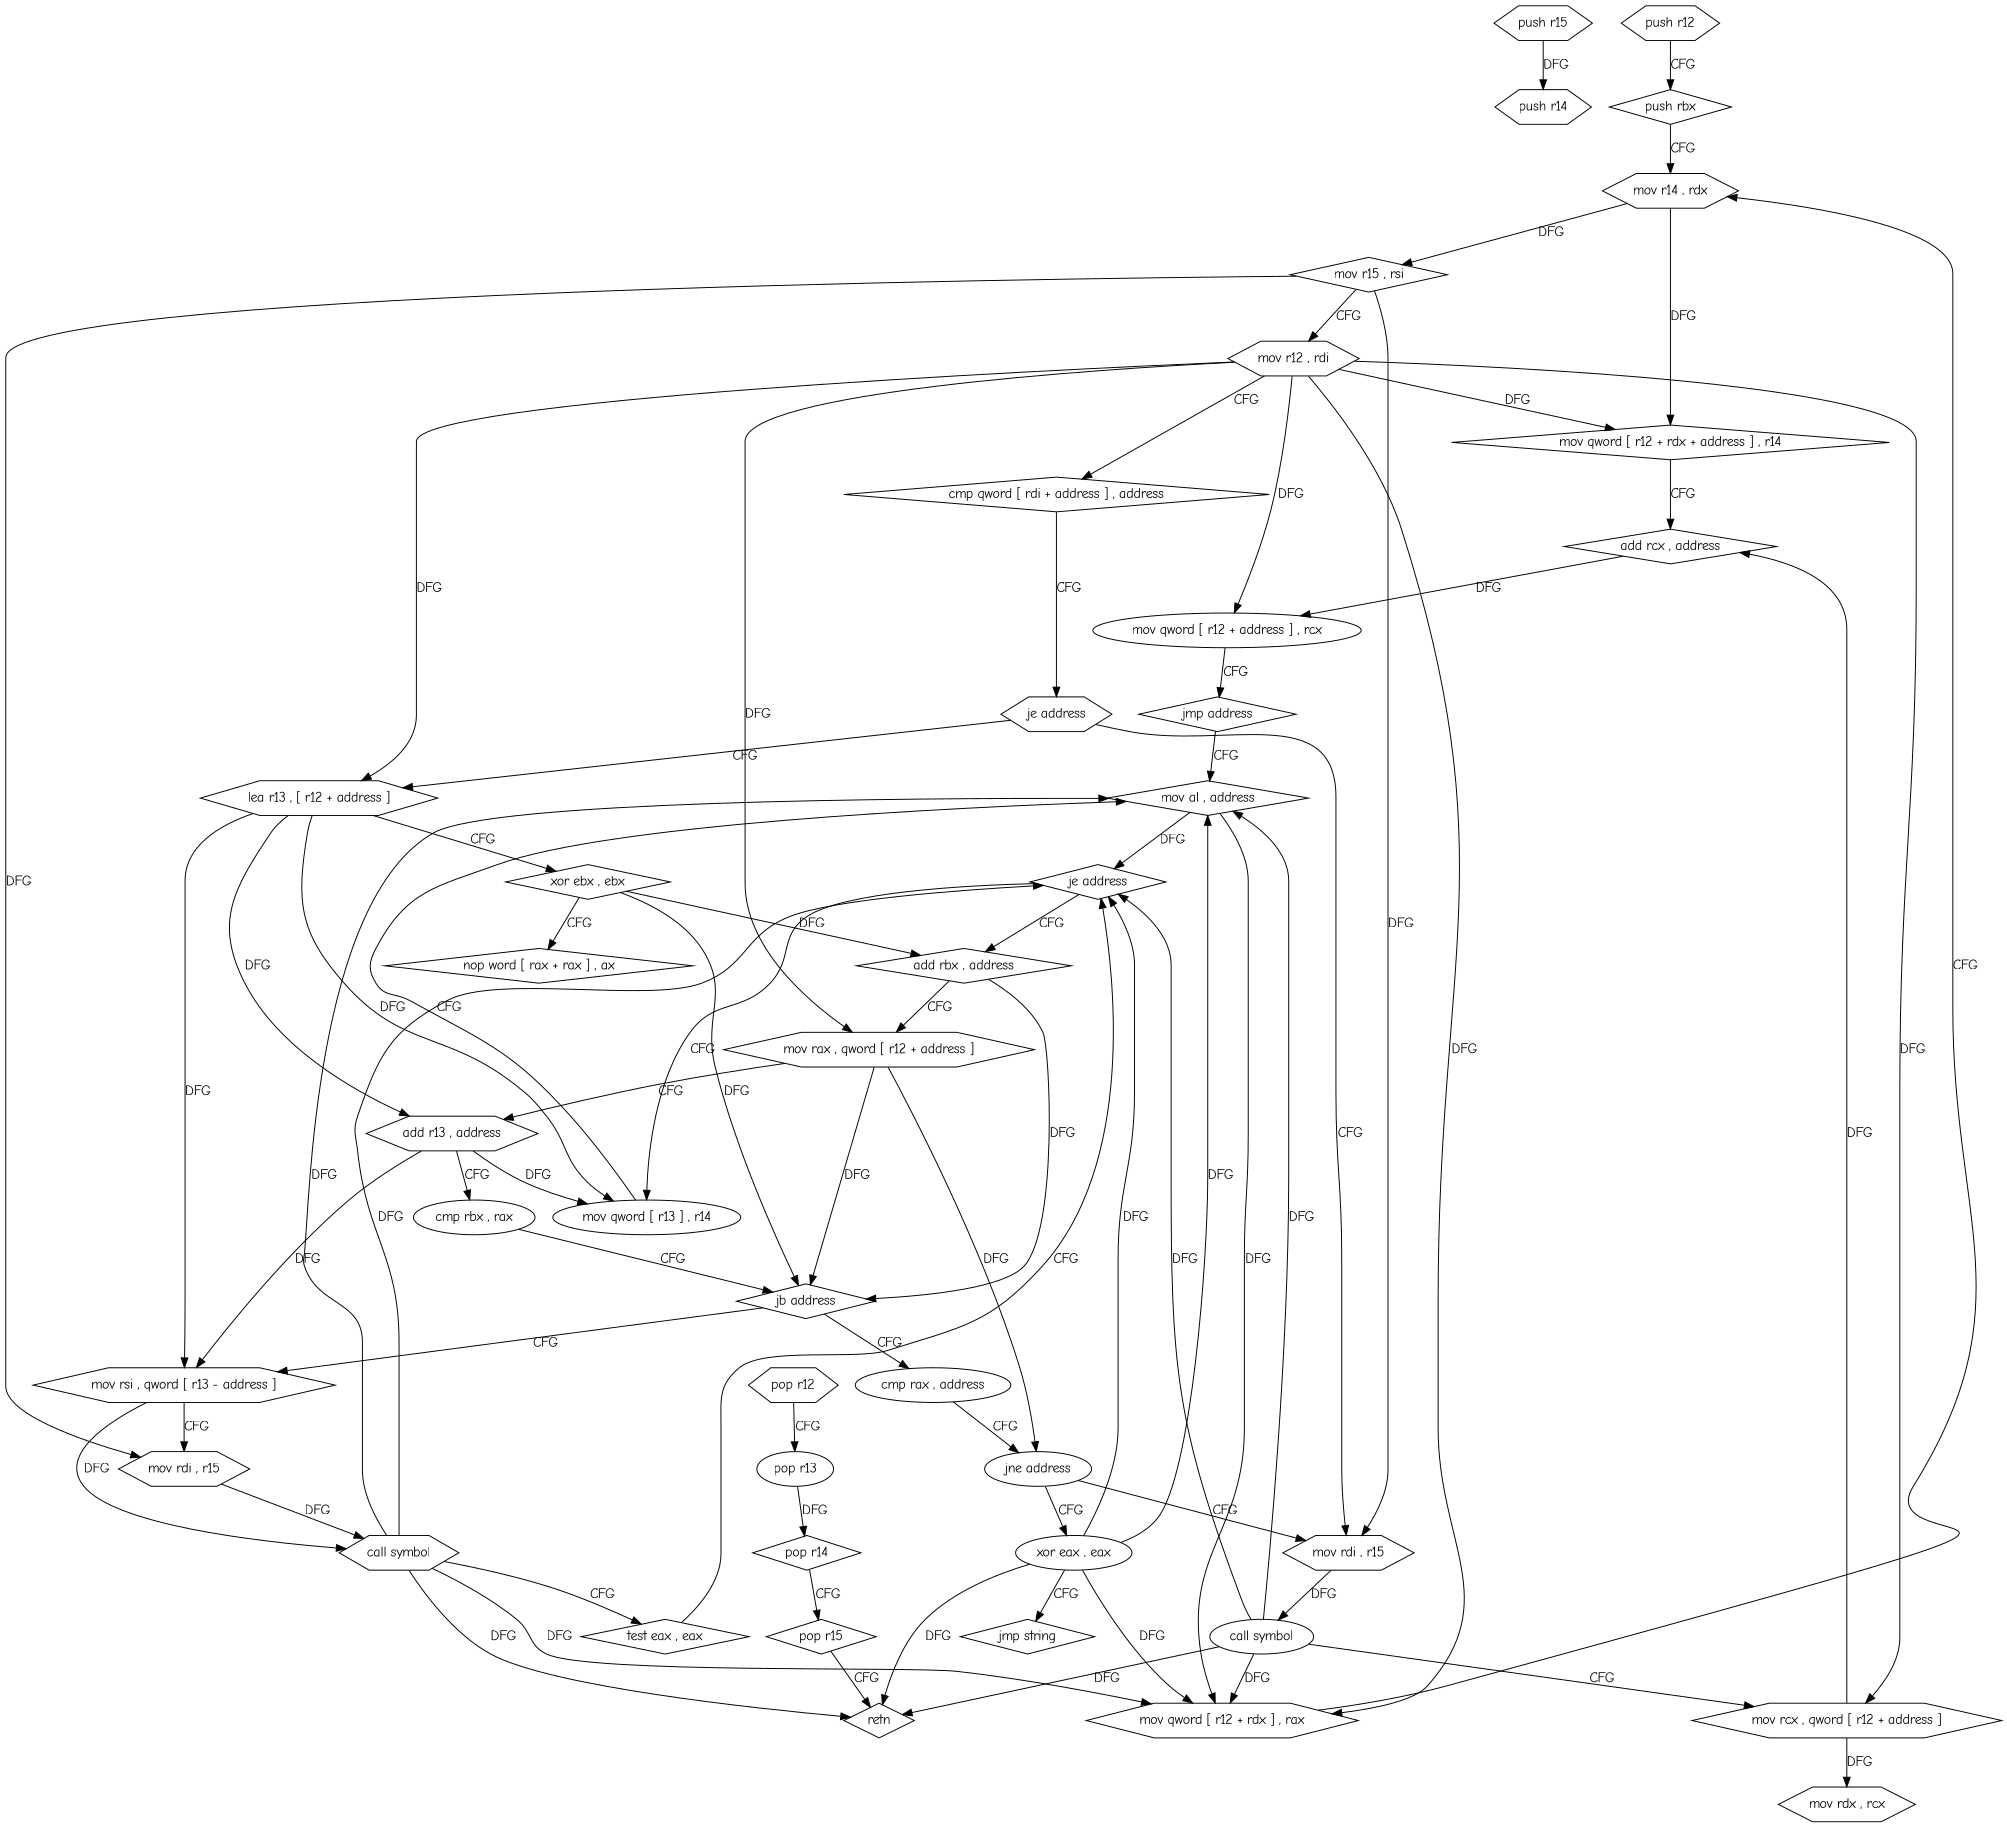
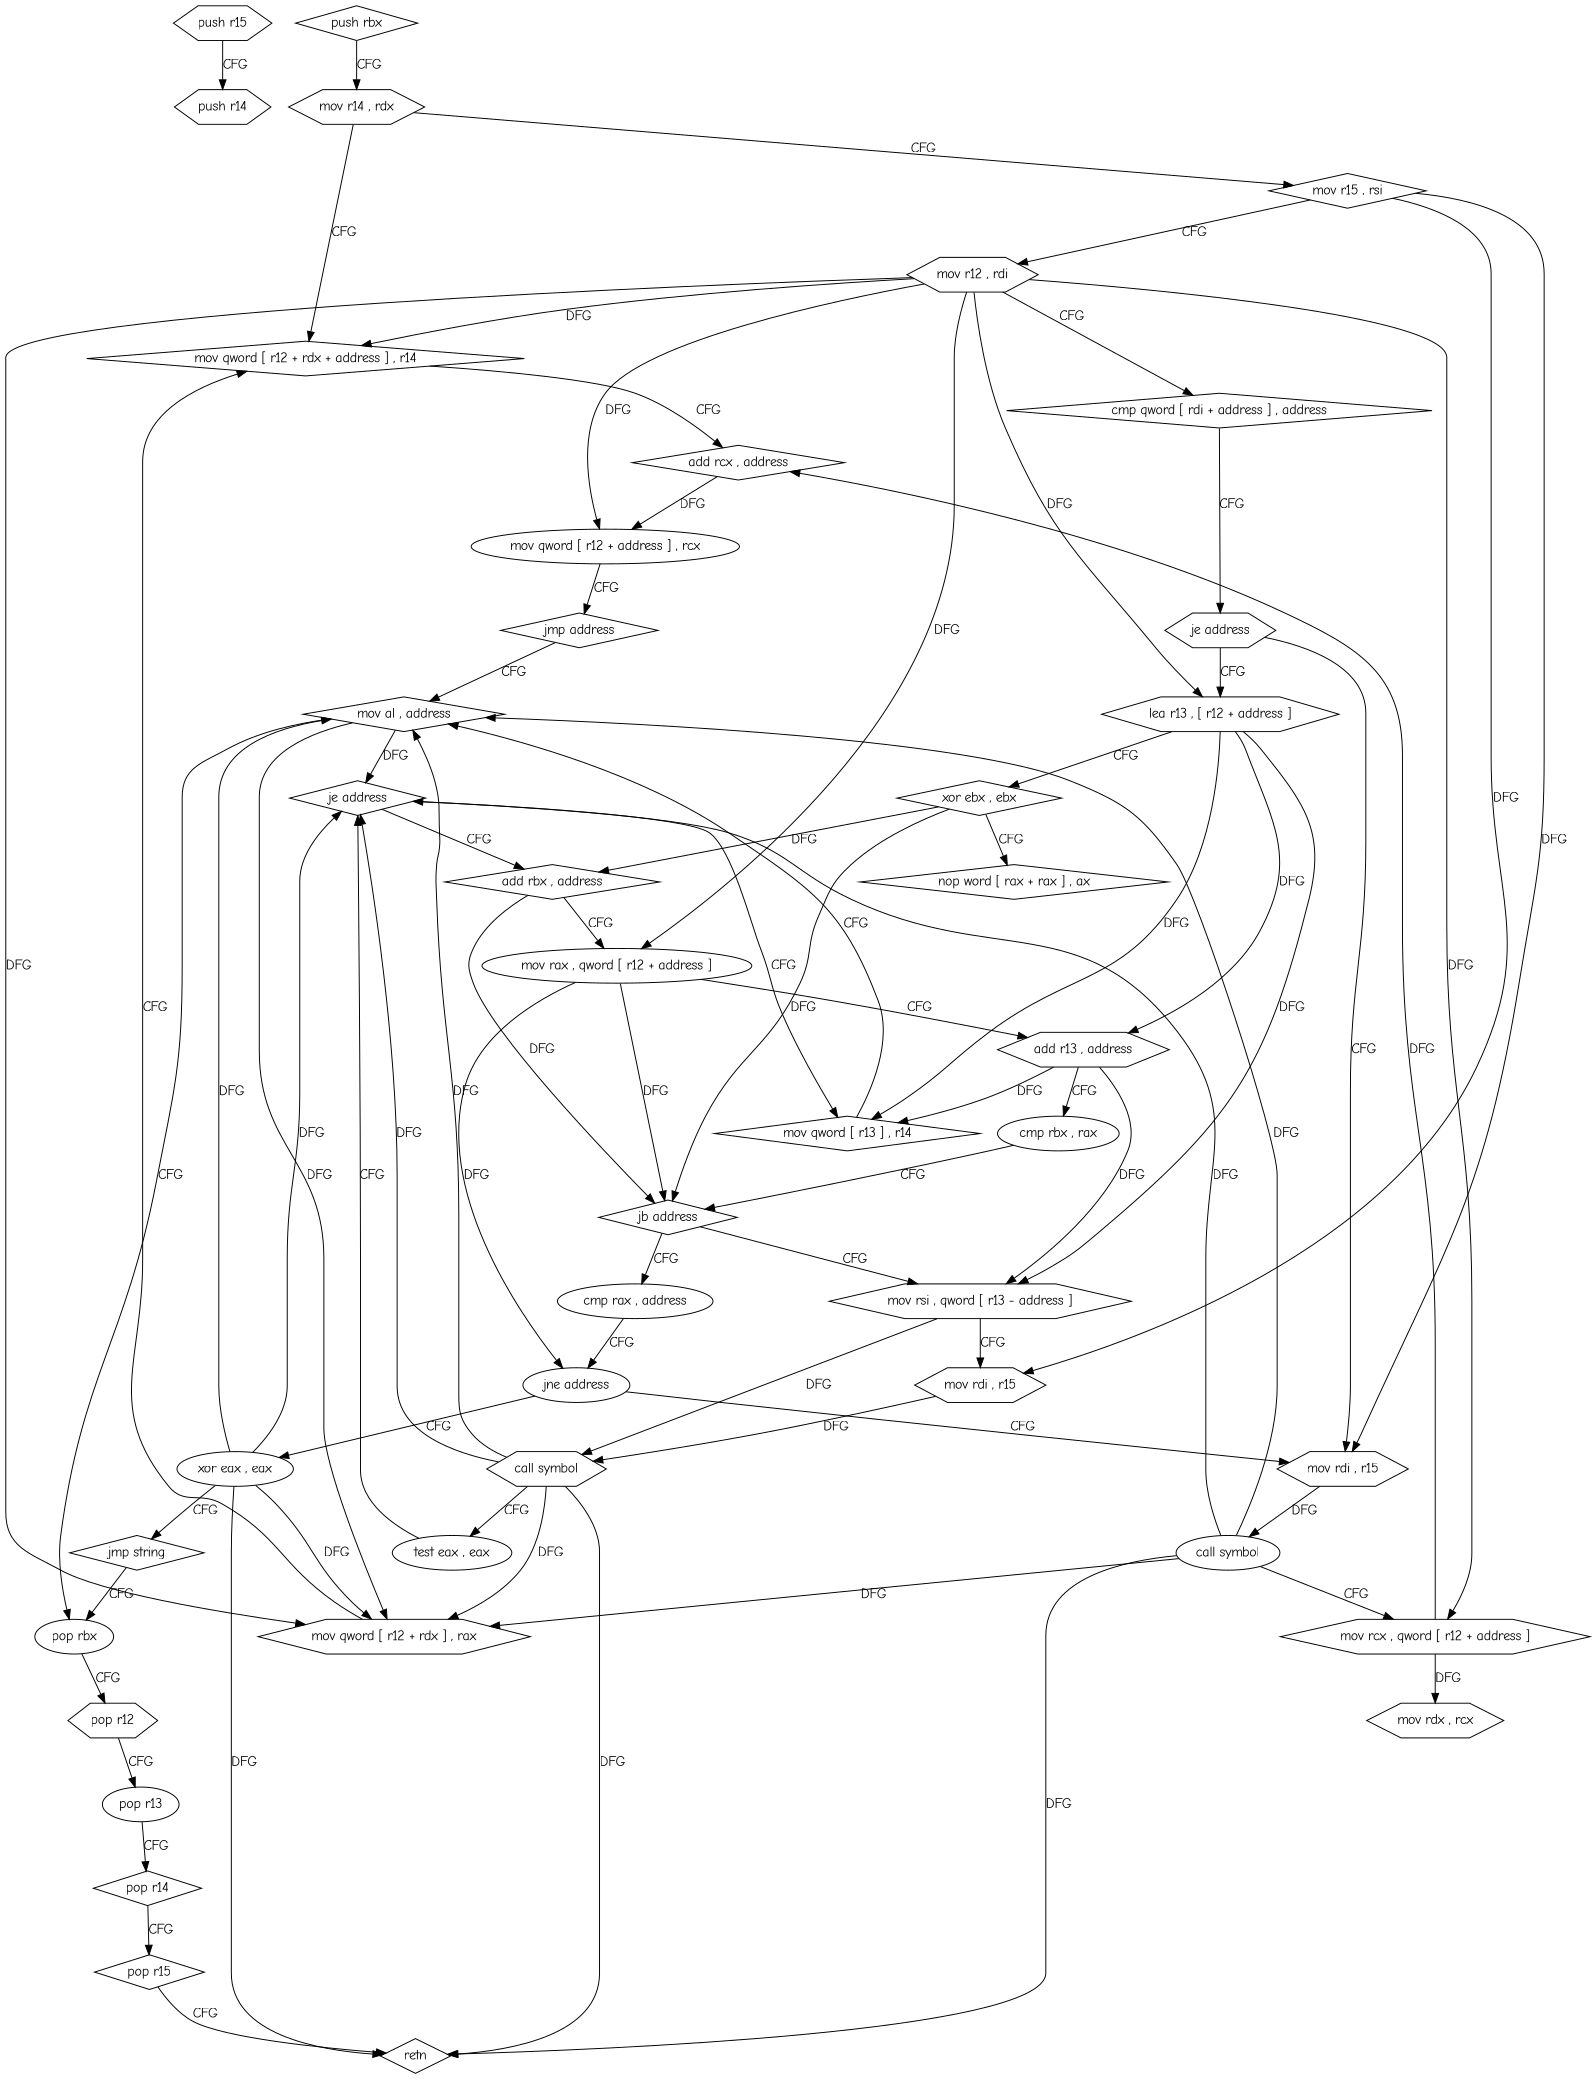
node "push r12": removed
edge "push r15" -> "push r14": label "DFG" -> "CFG"
edge "mov r14 , rdx" -> "mov r15 , rsi": label "DFG" -> "CFG"
edge "mov r14 , rdx" -> "mov qword [ r12 + rdx + address ] , r14": label "DFG" -> "CFG"
node "mov rax , qword [ r12 + address ]": shape hexagon -> ellipse
edge "mov qword [ r12 + rdx ] , rax" -> "mov r14 , rdx": now "mov qword [ r12 + rdx ] , rax" -> "mov qword [ r12 + rdx + address ] , r14"
node "mov qword [ r13 ] , r14": shape ellipse -> diamond
edge "pop r13" -> "pop r14": label "DFG" -> "CFG"
node "pop rbx": added
node "test eax , eax": shape diamond -> ellipse
